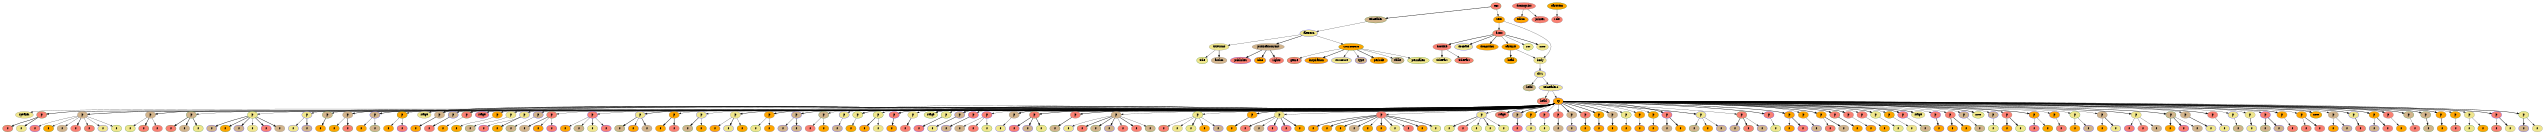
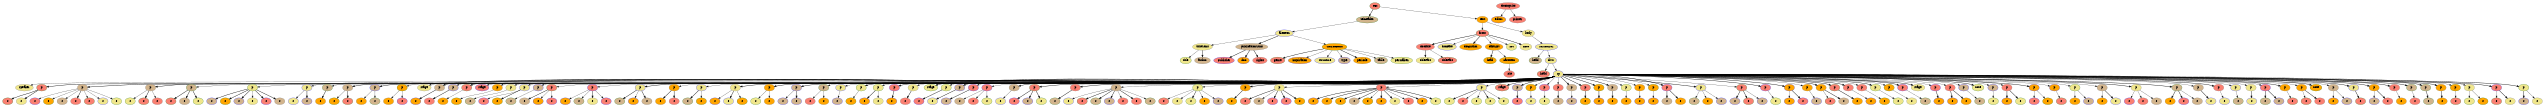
edge "front" -> "docDate": style bold -> solid
edge "SourceDesc" -> "genre": style solid -> bold
edge "SourceDesc" -> "inspiration": style bold -> solid
edge "castList" -> "body": now "castList" -> "castItem"
node "div1": label "div1" -> "structure1"
node "teiHeader2": label "teiHeader2" -> "div2"
node "sp": fillcolor orange -> khaki
